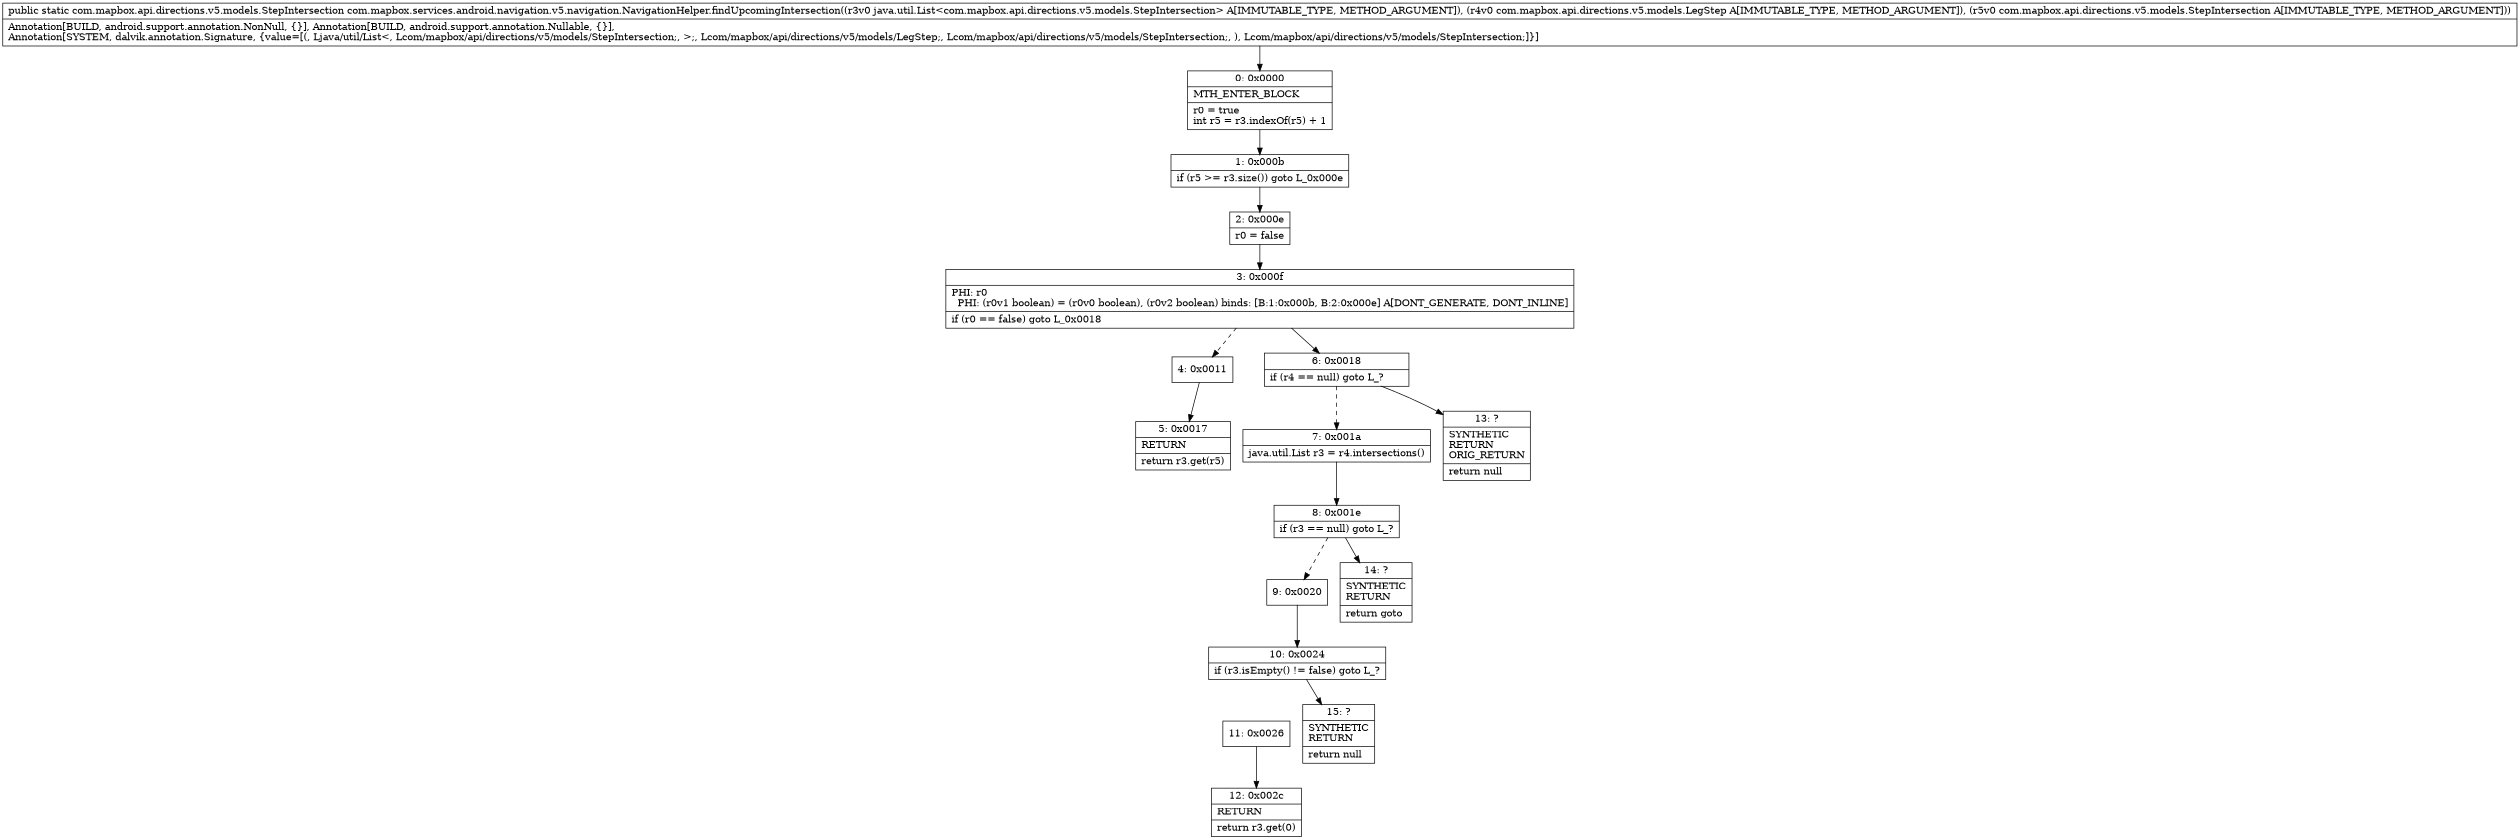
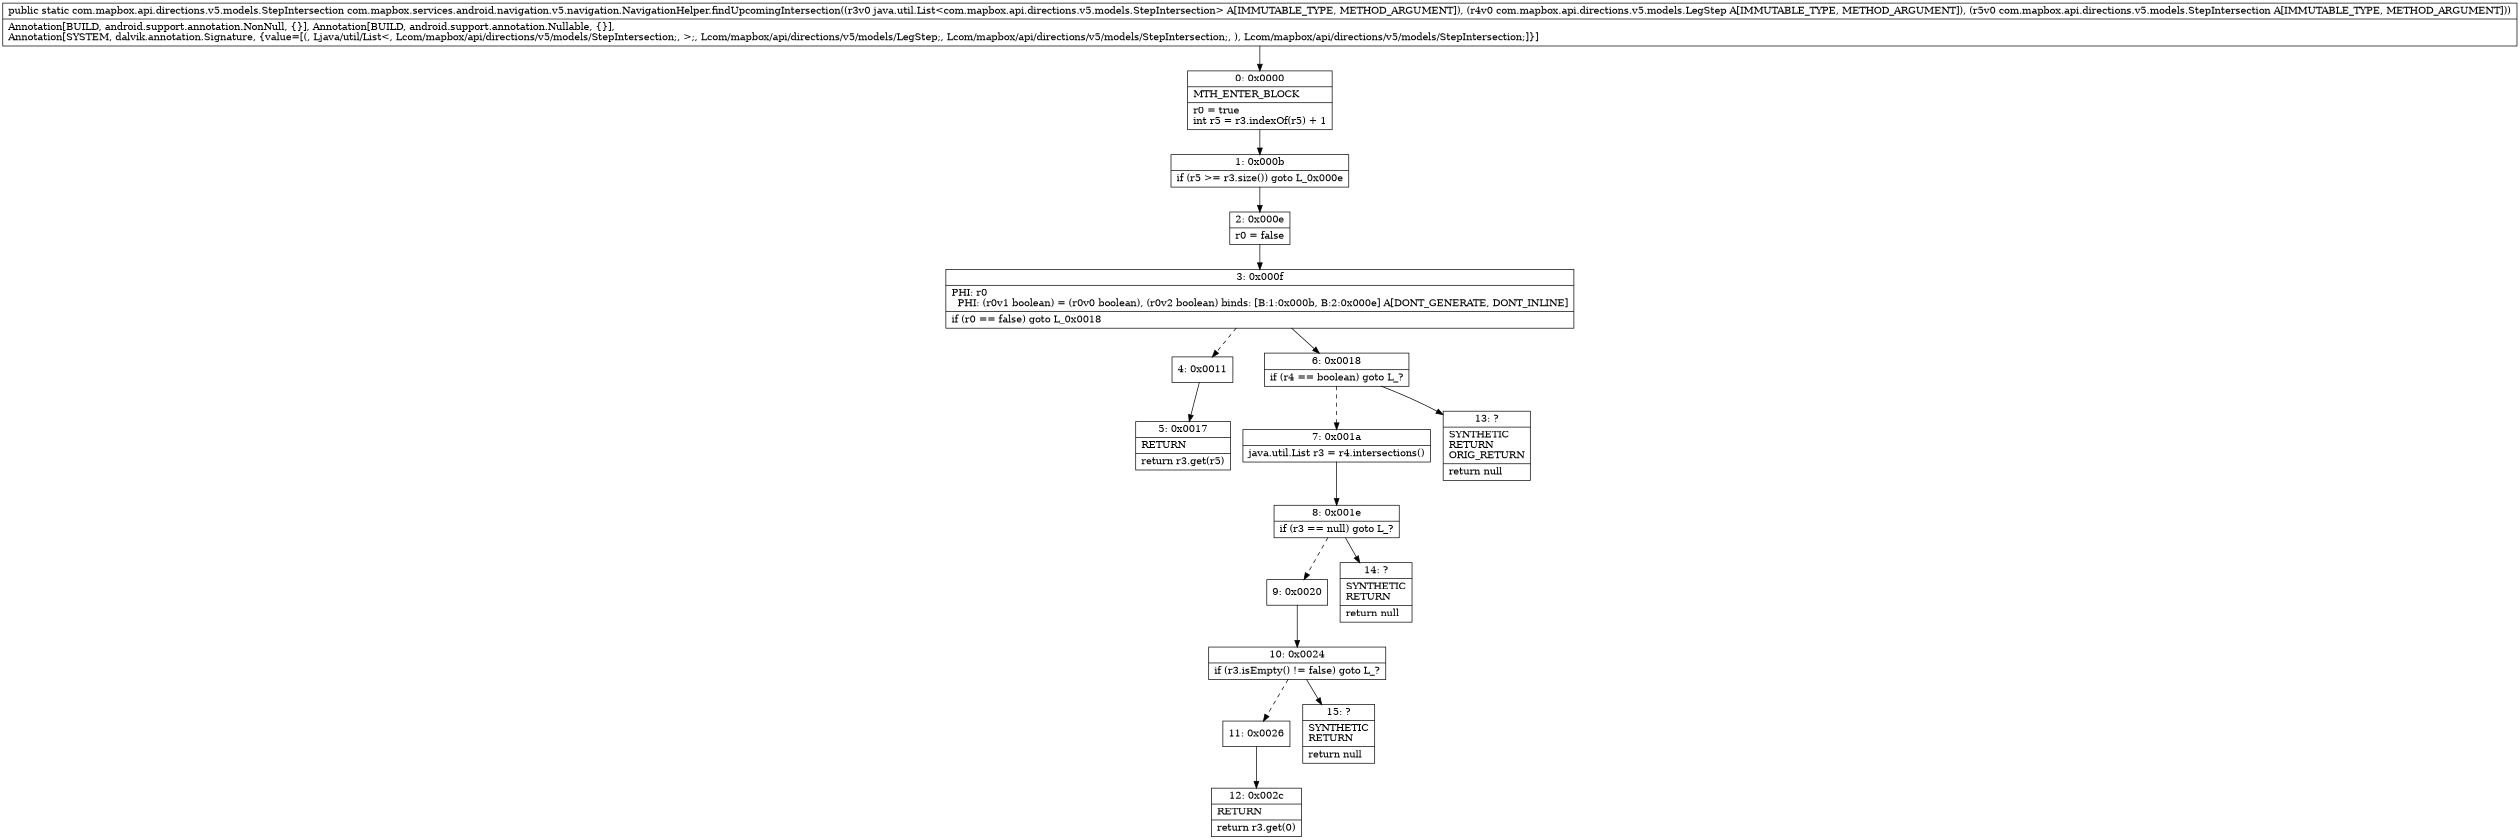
node "6: 0x0018": text "if (r4 == null) goto L_?" -> "if (r4 == boolean) goto L_?"
node "14: ?": text "return goto" -> "return null"
edge "10: 0x0024" -> "11: 0x0026": added
